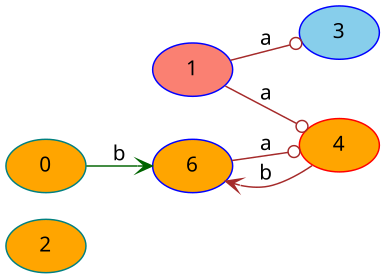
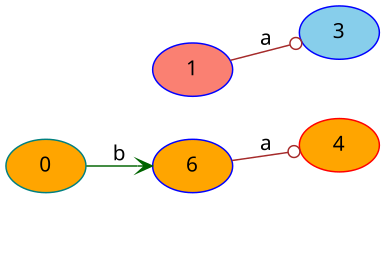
edge "1" -> "4": removed, label "a"
edge "4" -> "6": removed, label "b"
node "2": removed
